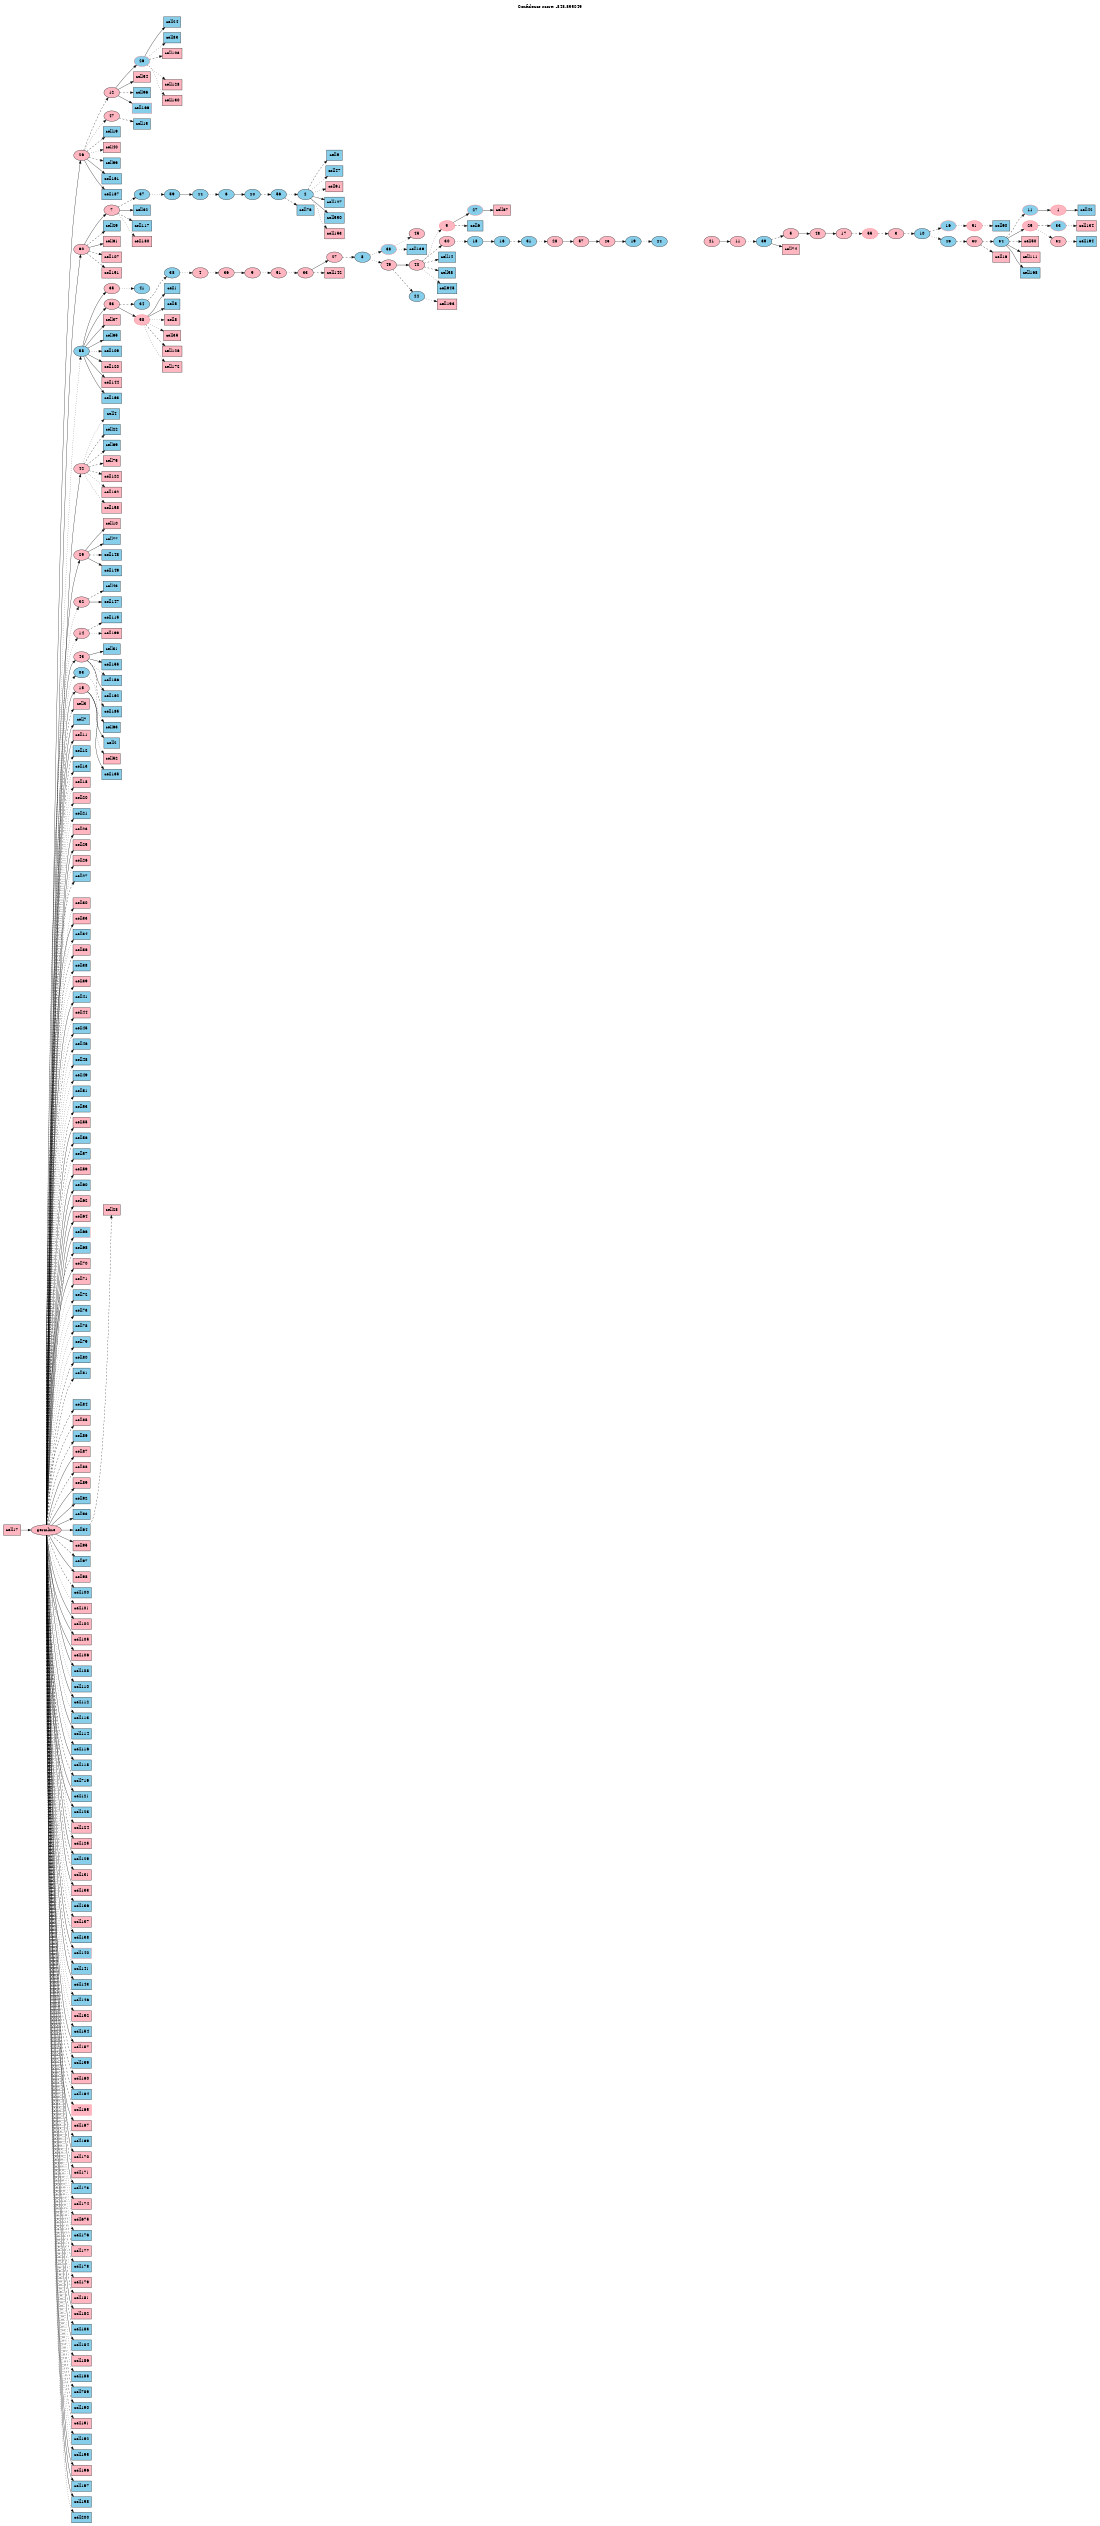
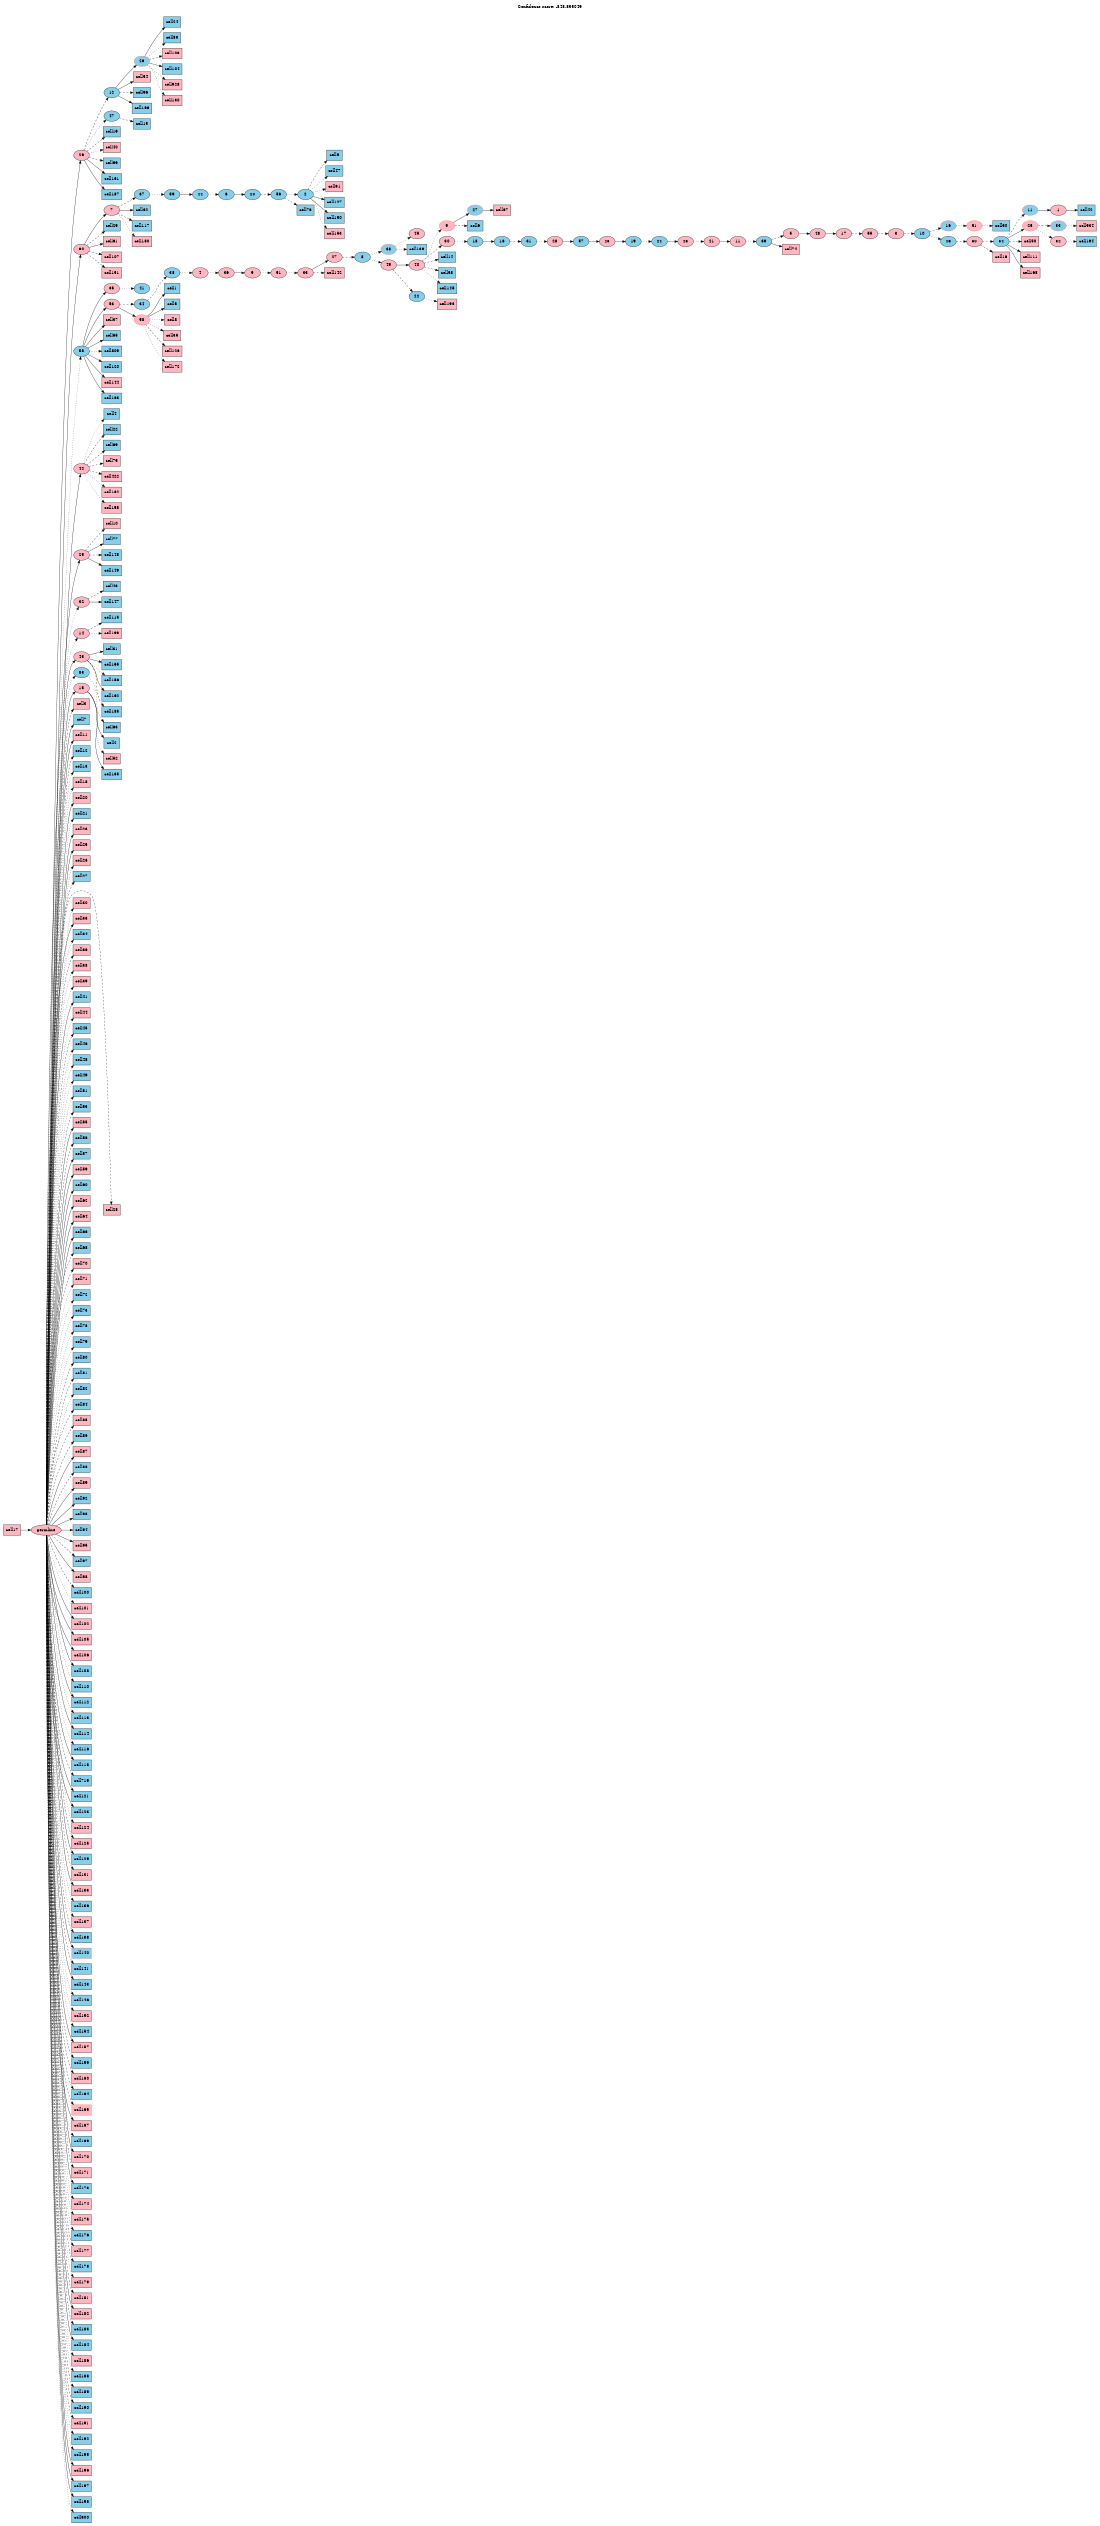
node "cell104": added
node "cell128": label "cell128" -> "cell928"
node "12": fillcolor lightpink -> skyblue
node "cell166": color indianred1 -> black
node "47": fillcolor lightpink -> skyblue
node "1": color indianred1 -> black
node "cell550": label "cell550" -> "cell150"
node "cell134": label "cell134" -> "cell934"
node "55": color indianred1 -> black
node "57": fillcolor lightpink -> skyblue
node "23": added
node "cell168": fillcolor skyblue -> lightpink
node "cell945": label "cell945" -> "cell145"
node "cell109": label "cell109" -> "cell809"
node "cell120": fillcolor lightpink -> skyblue
node "cell122": label "cell122" -> "cell422"
edge "29" -> "cell10": style solid -> dashed
node "cell38": fillcolor skyblue -> lightpink
edge "germline" -> "cell20": style dotted -> solid
node "cell66": color indianred1 -> black
edge "germline" -> "cell57": style dotted -> solid
edge "cell94" -> "cell28": now "germline" -> "cell28"
node "cell82": added
edge "germline" -> "cell70": style solid -> dashed
node "cell88": fillcolor lightpink -> skyblue
node "cell675": label "cell675" -> "cell175"
node "cell789": label "cell789" -> "cell189"
node "cell200": label "cell200" -> "cell900"
